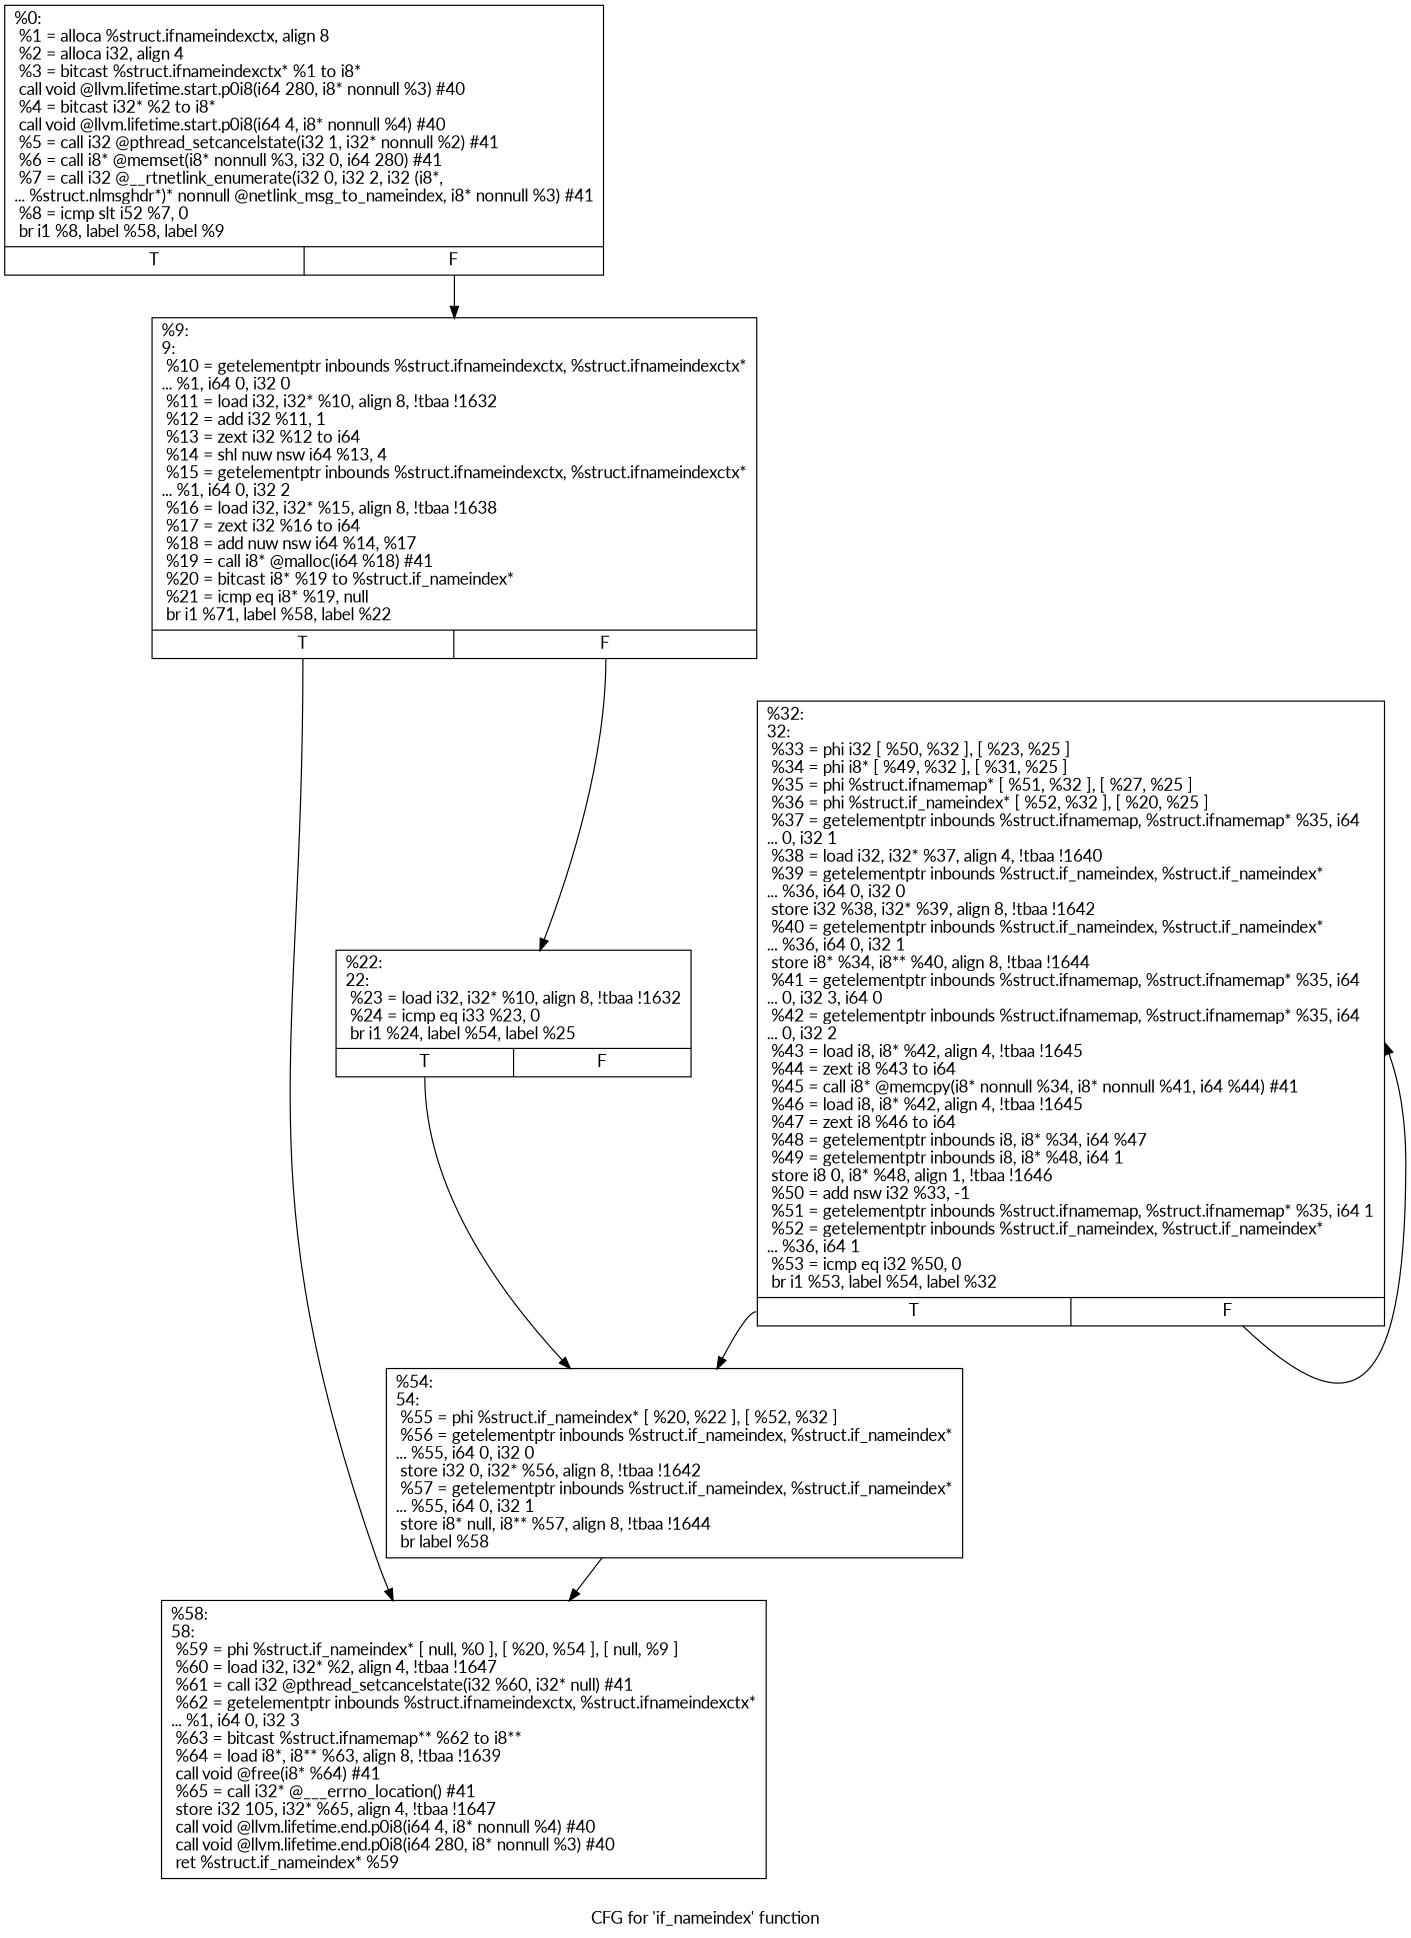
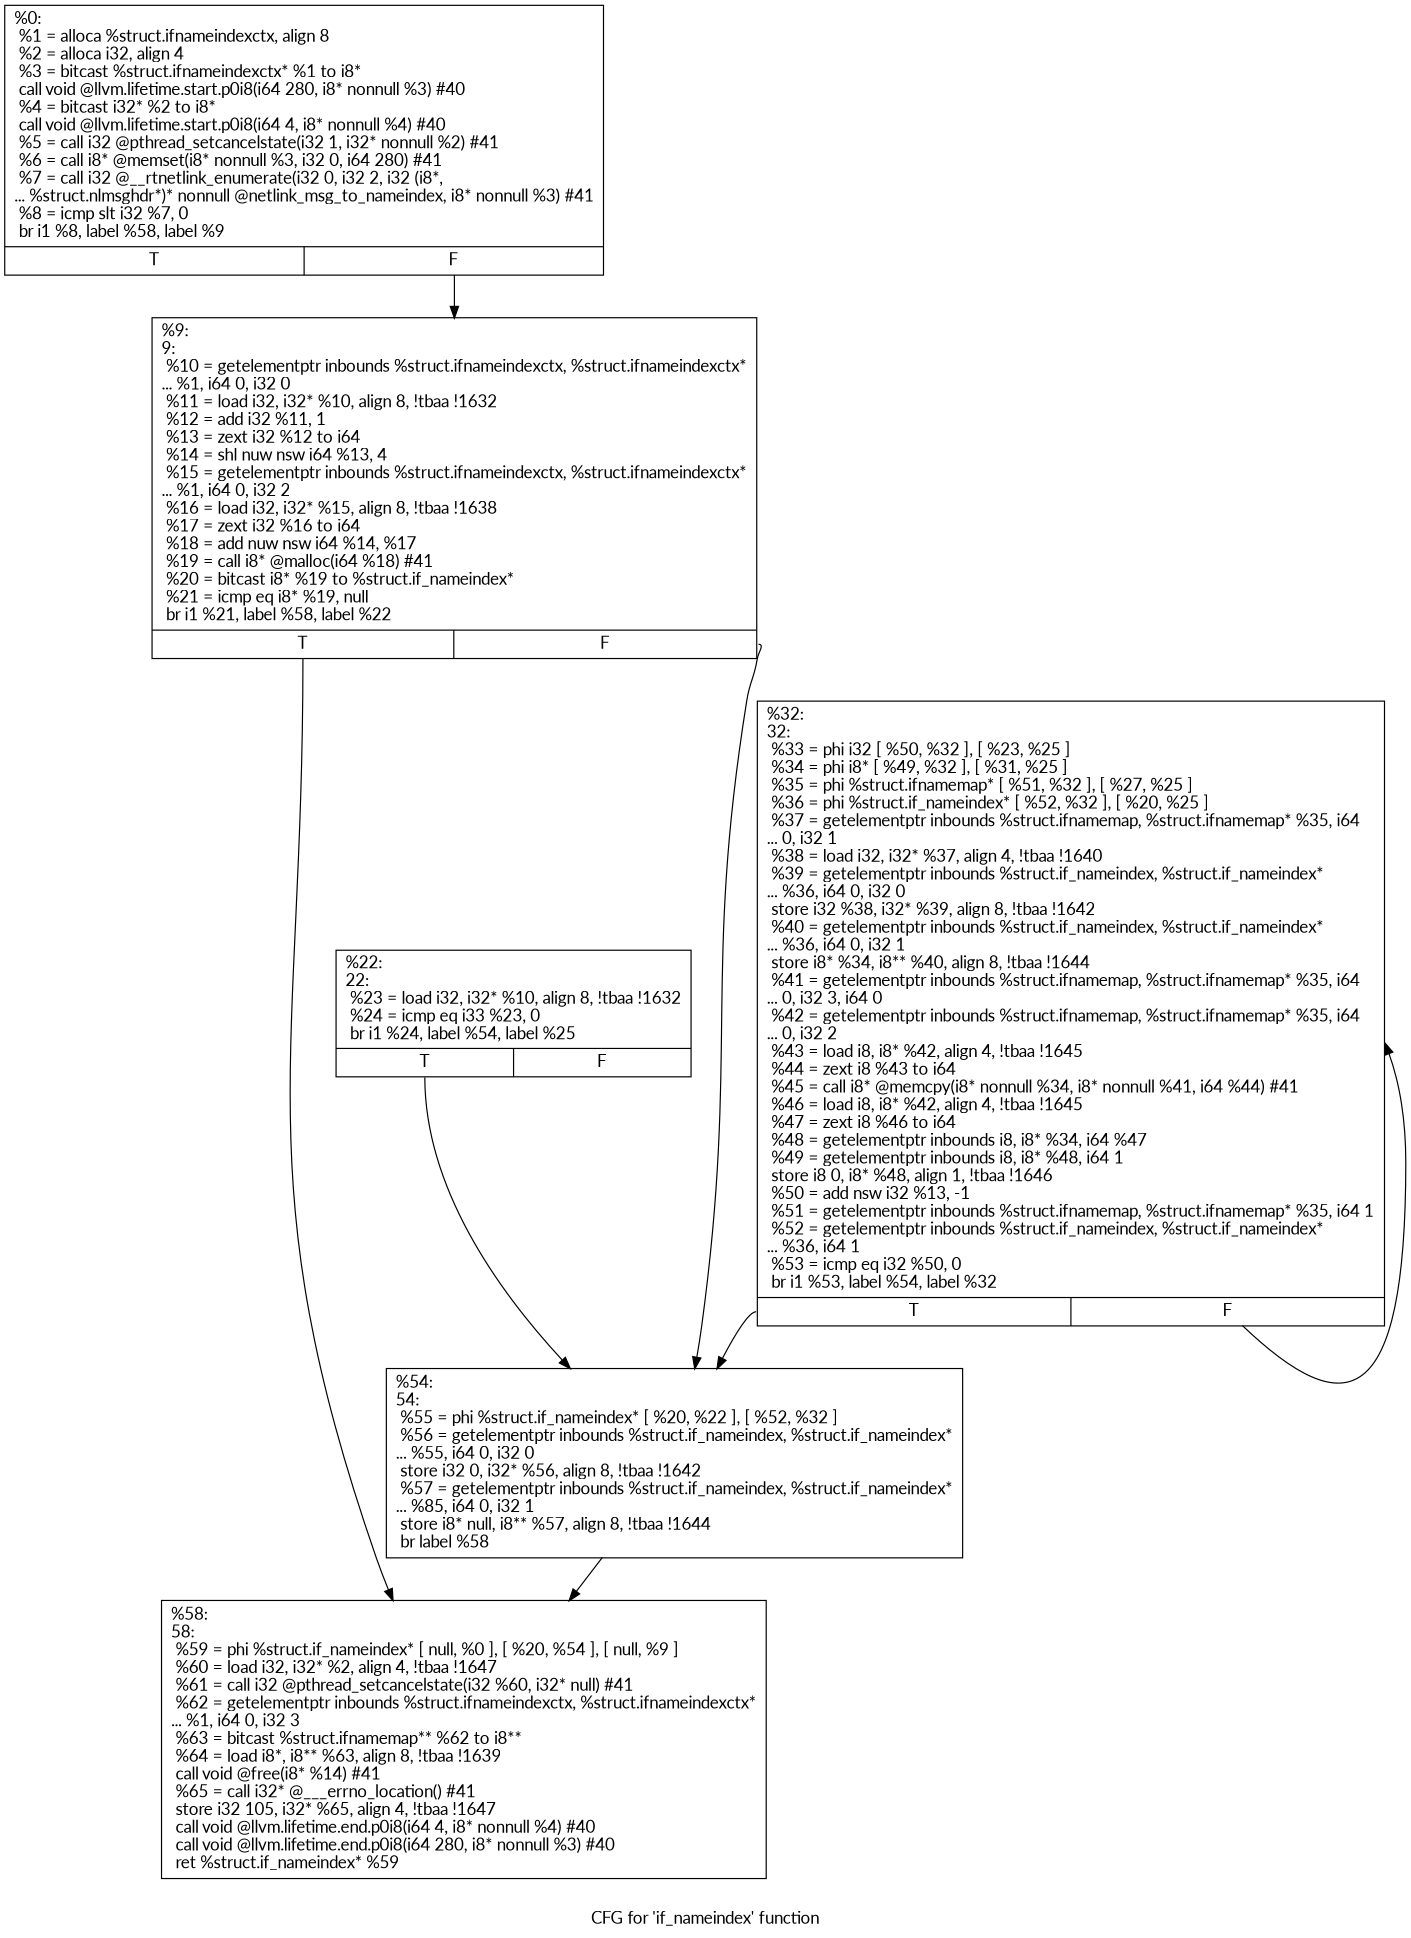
node "%0:": text "%8 = icmp slt i52 %7, 0" -> "%8 = icmp slt i32 %7, 0"
node "%9:": text "br i1 %71, label %58, label %22" -> "br i1 %21, label %58, label %22"
edge "%9:" -> "%22:": now "%9:" -> "%54:"
node "%32:": text "%50 = add nsw i32 %33, -1" -> "%50 = add nsw i32 %13, -1"
node "%54:": text "... %55, i64 0, i32 1" -> "... %85, i64 0, i32 1"
node "%58:": text "call void @free(i8* %64) #41" -> "call void @free(i8* %14) #41"
